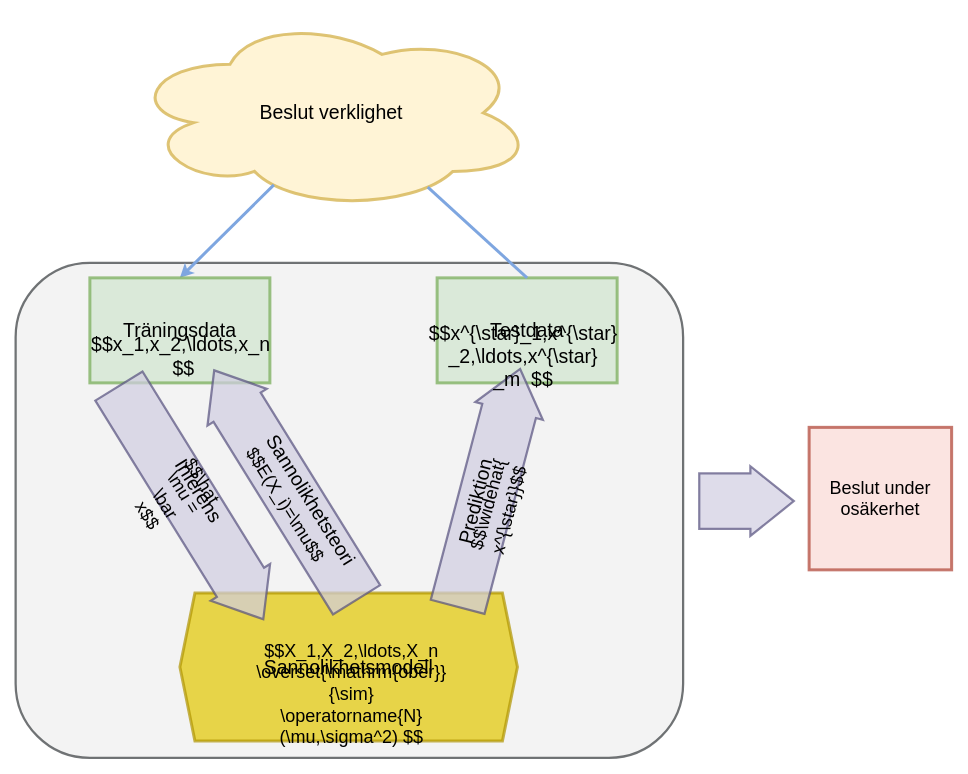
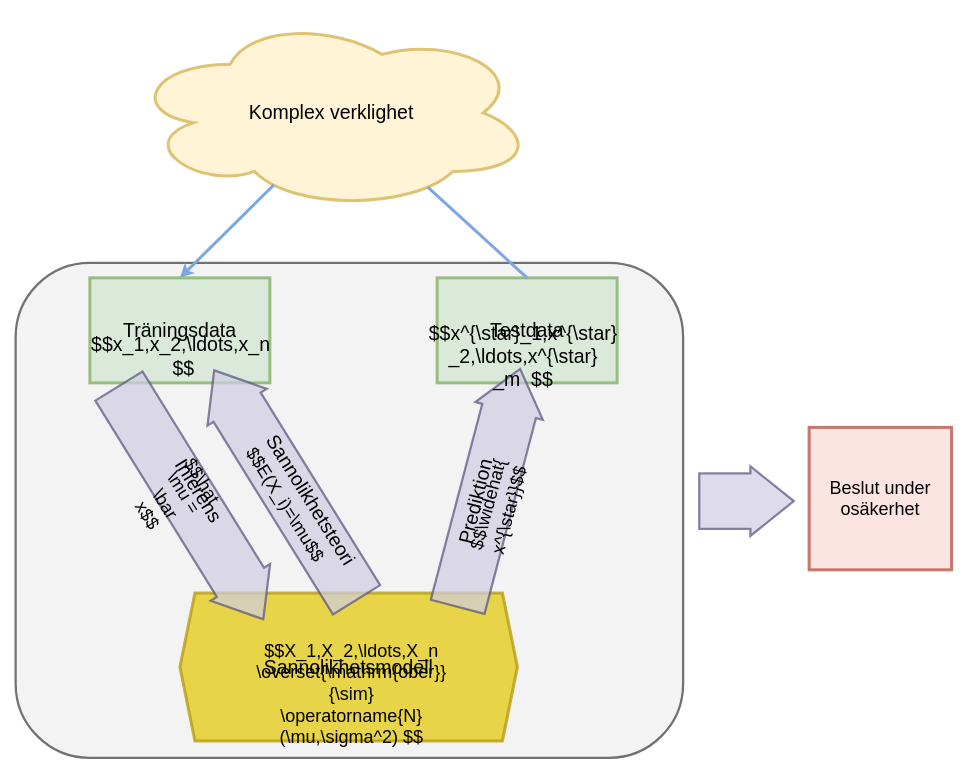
node "Beslut verklighet": label "Beslut verklighet" -> "Komplex verklighet"
